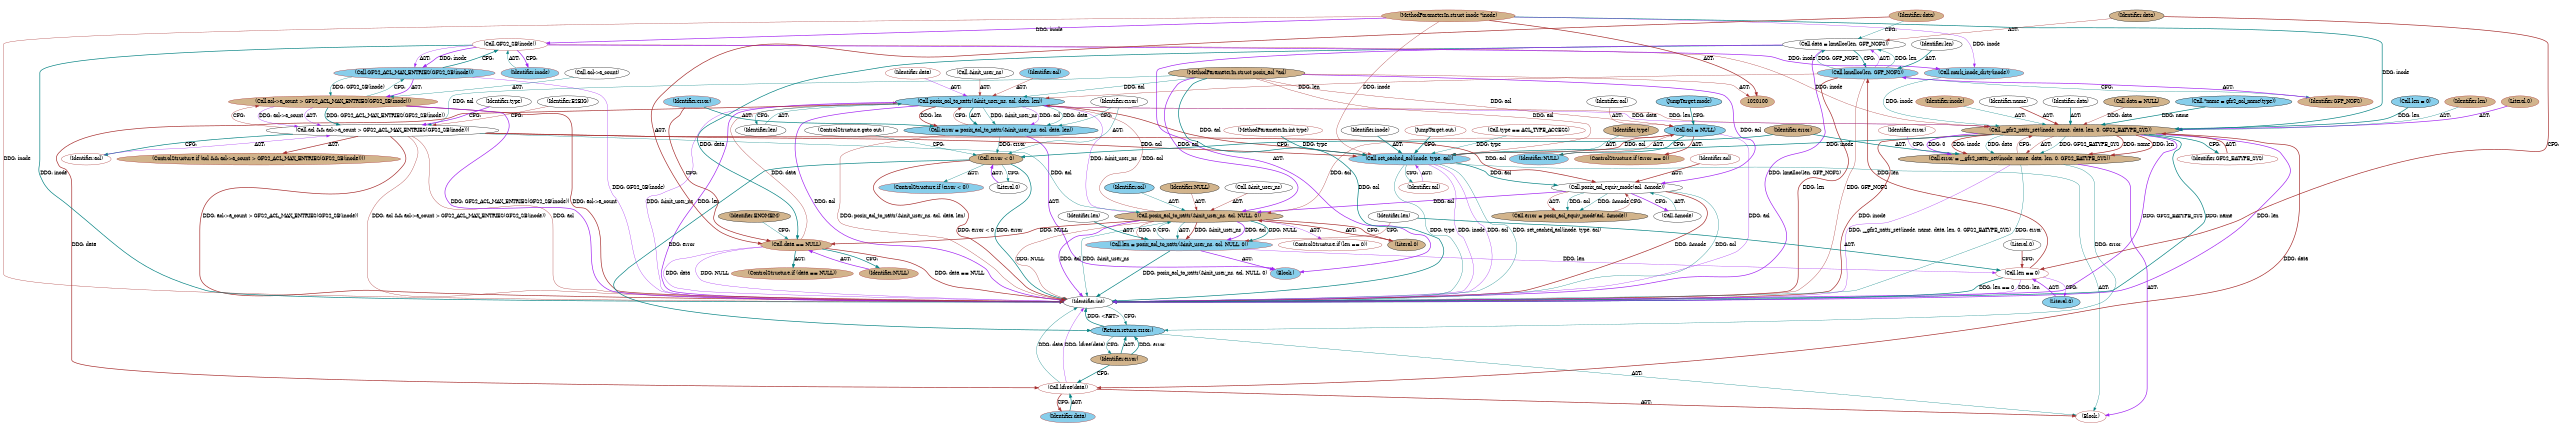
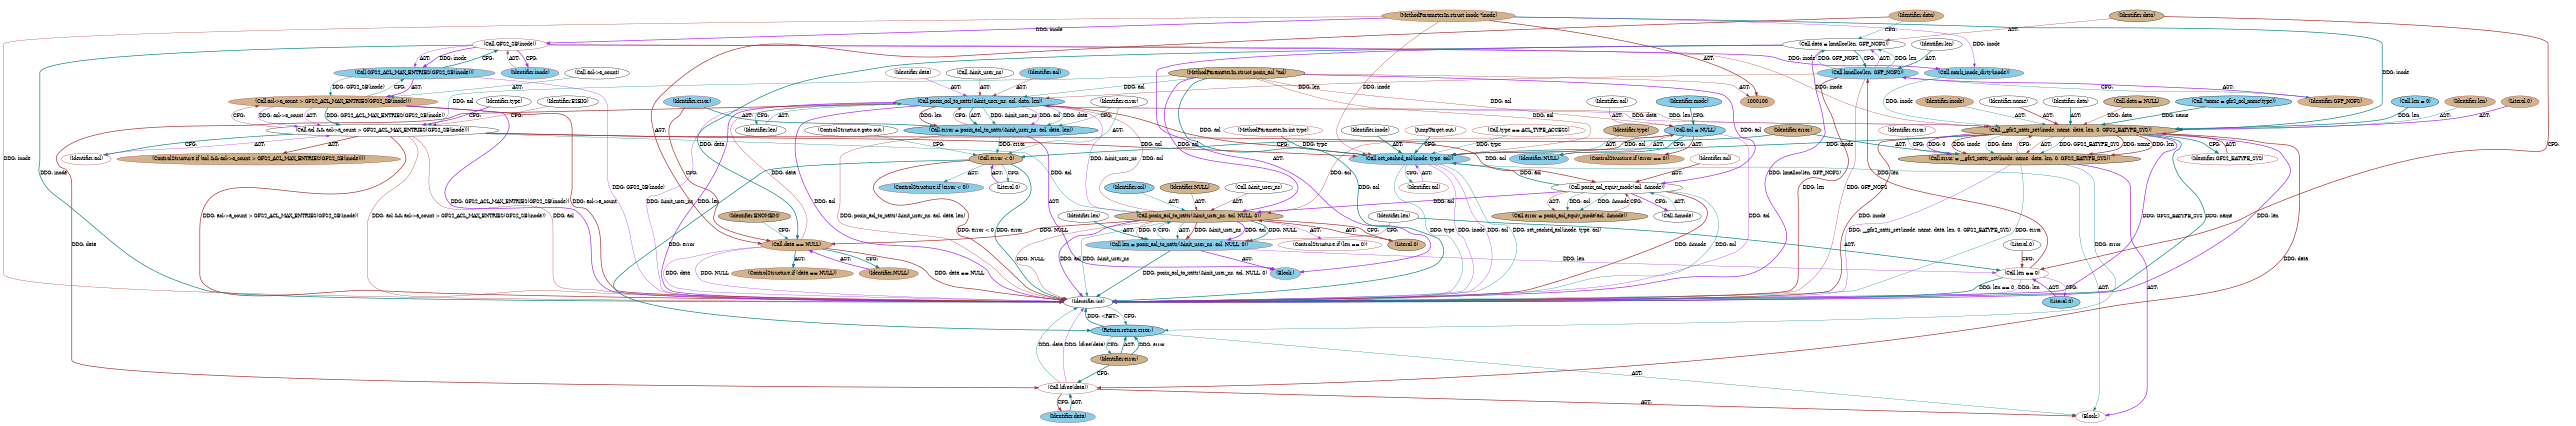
node "(JumpTarget,mode)": label "(JumpTarget,mode)" -> "(Identifier,mode)"
node "1020100": label "1020100" -> "1000100"
edge "(Call,set_cached_acl(inode, type, acl))" -> "(Call,posix_acl_equiv_mode(acl, &mode))": reversed
